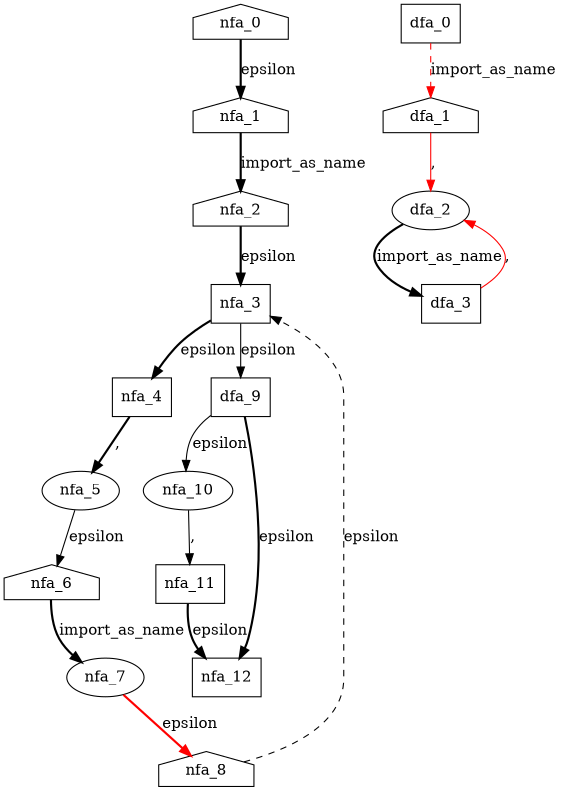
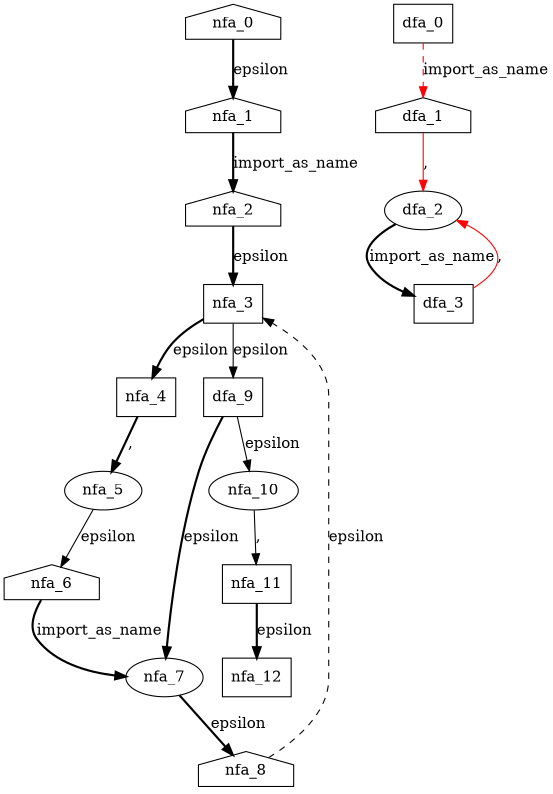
edge "dfa_9" -> "nfa_12": now "dfa_9" -> "nfa_7"
edge "nfa_7" -> "nfa_8": color red -> black
